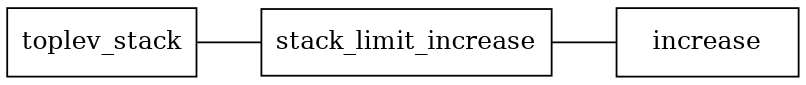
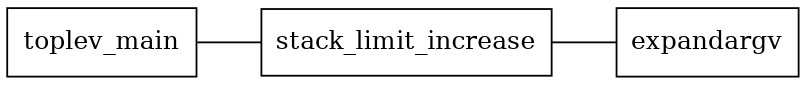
node "toplev_stack": label "toplev_stack" -> "toplev_main"
node "increase": label "increase" -> "expandargv"
